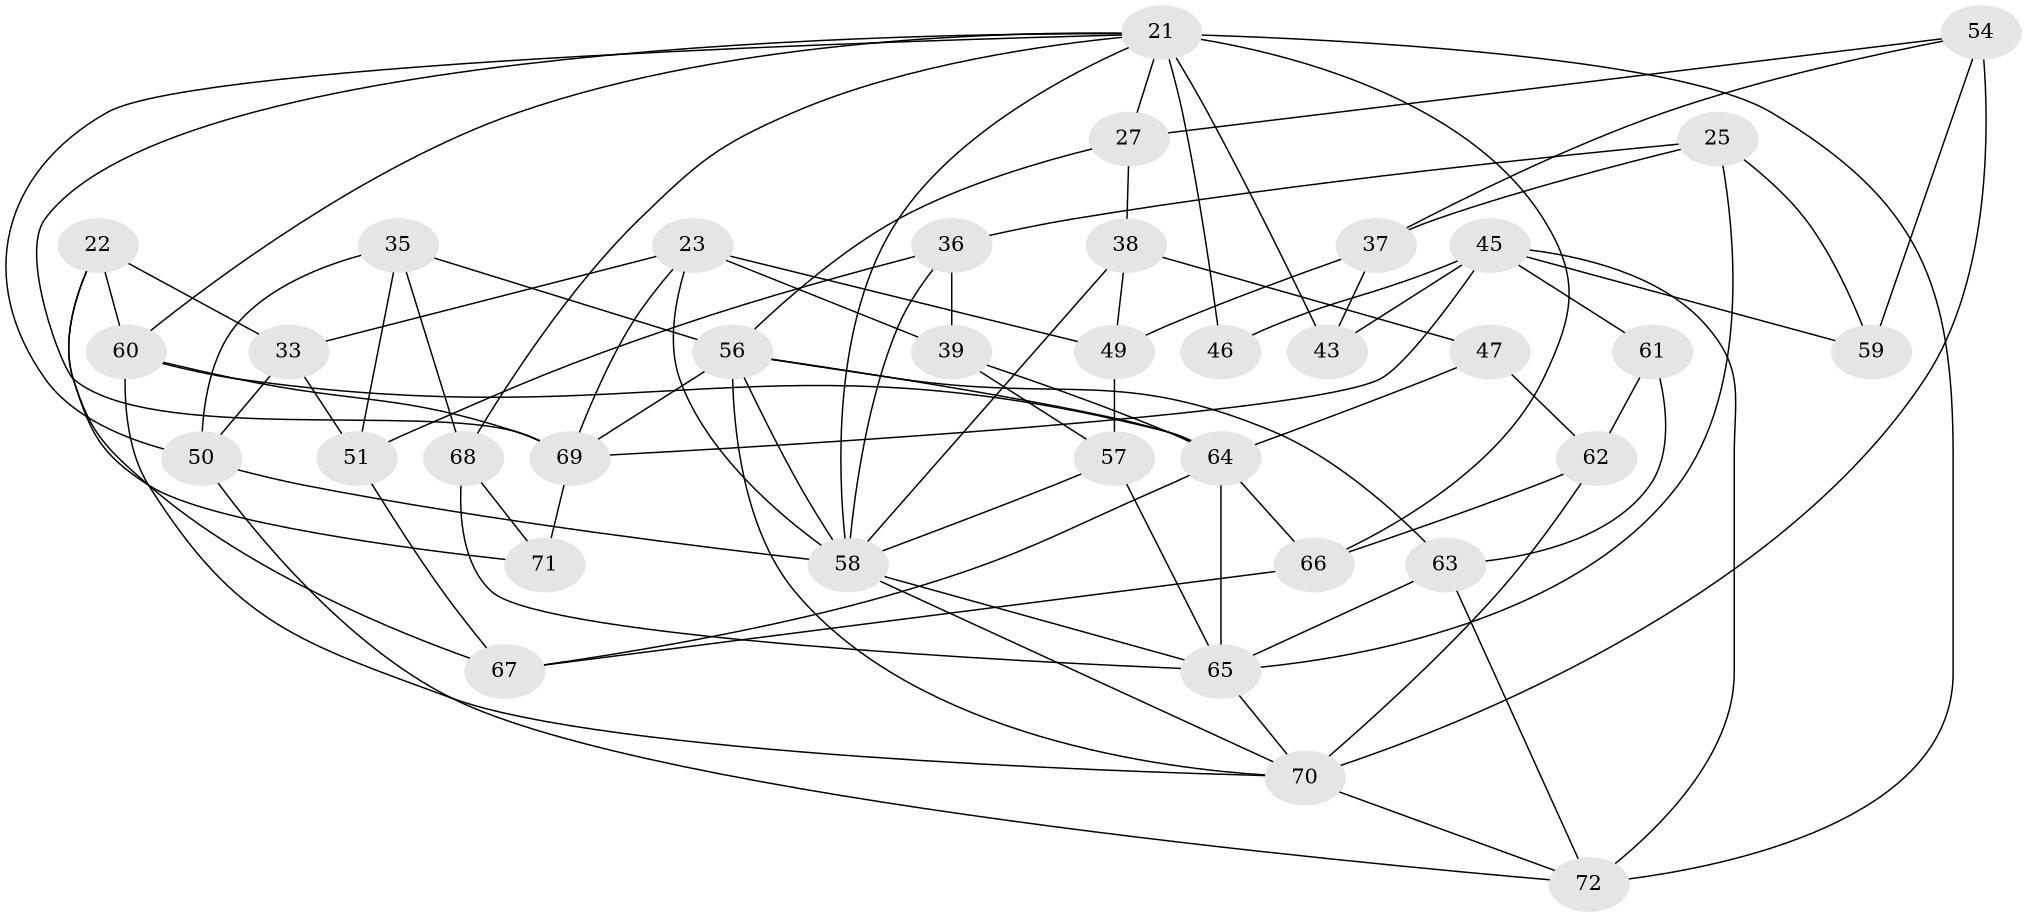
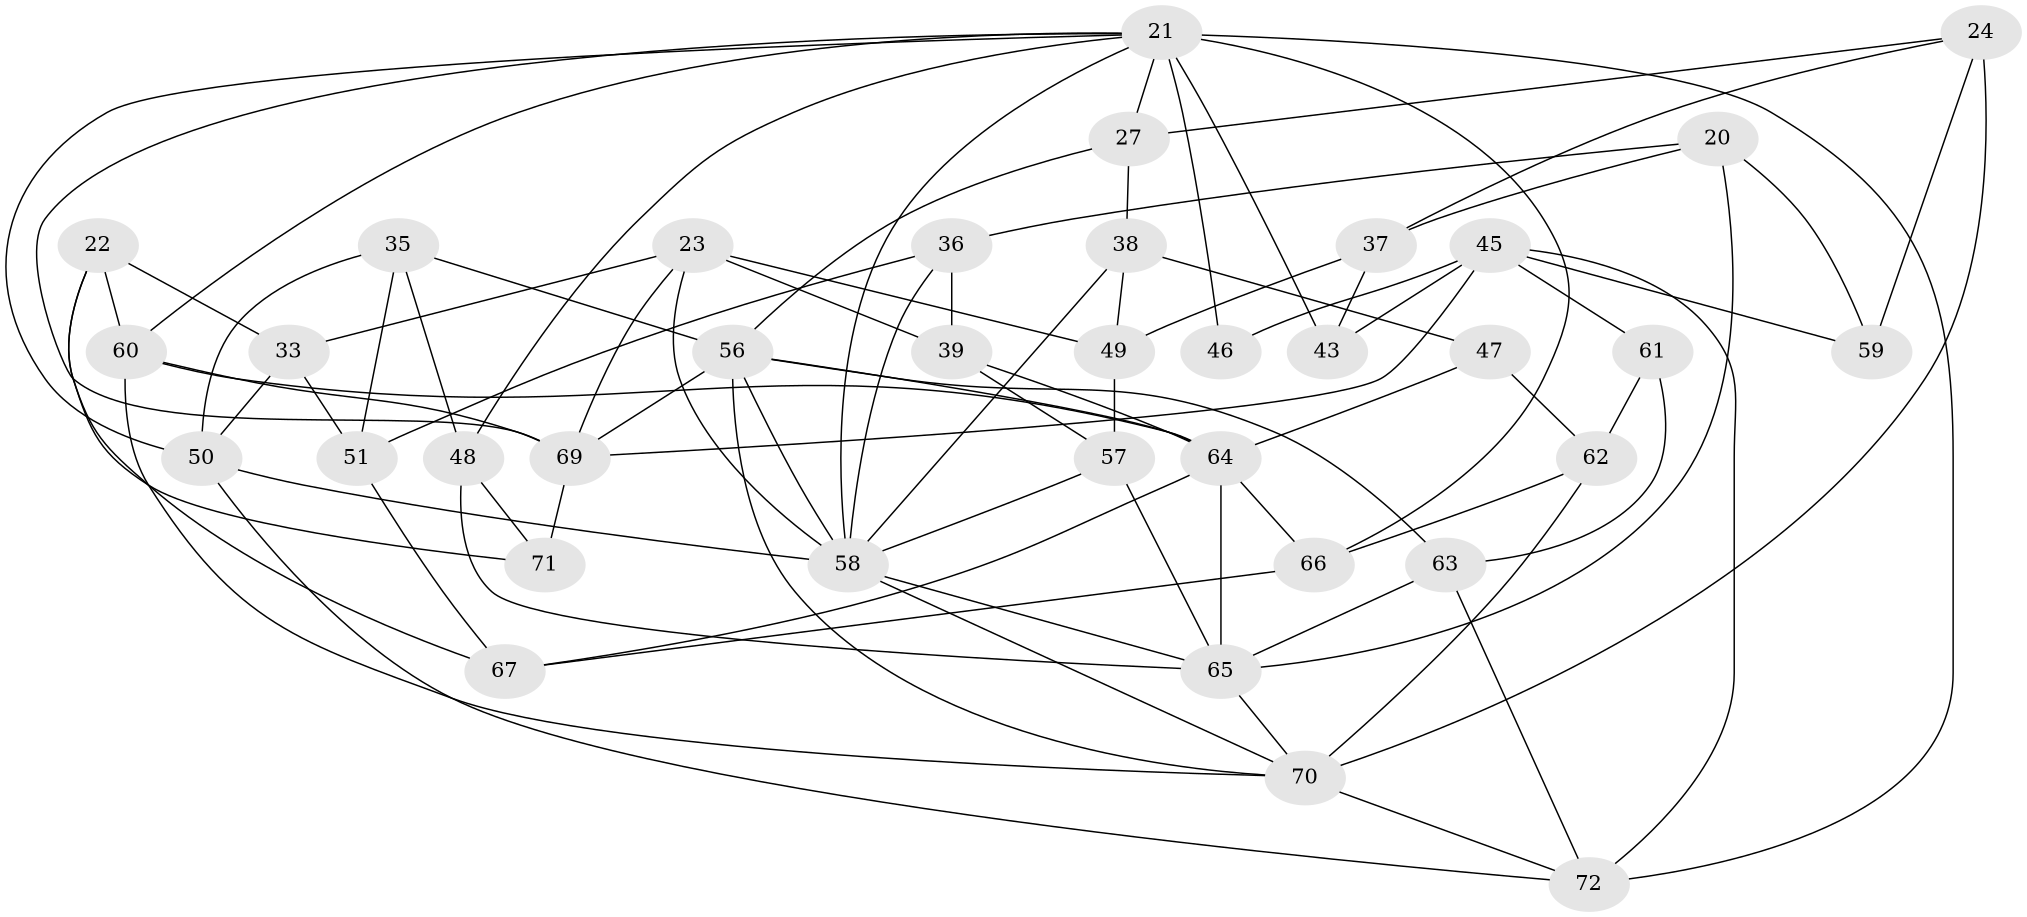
node "54": label "54" -> "24"
node "25": label "25" -> "20"
node "68": label "68" -> "48"
